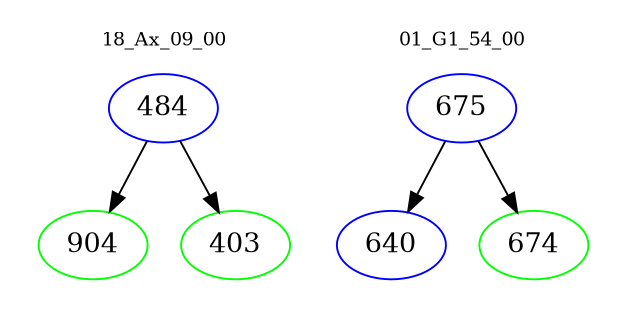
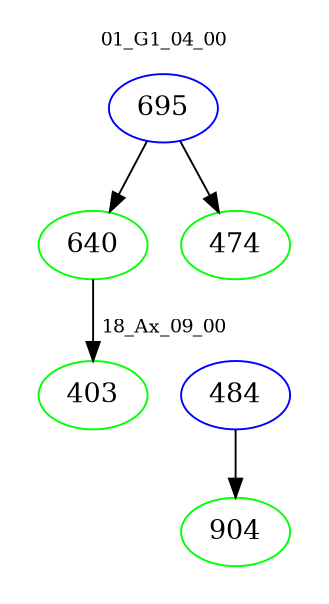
cluster "01_G1_54_00": label "01_G1_54_00" -> "01_G1_04_00"
node "675": label "675" -> "695"
edge "484" -> "403": now "640" -> "403"
node "640": color blue -> green
node "674": label "674" -> "474"
